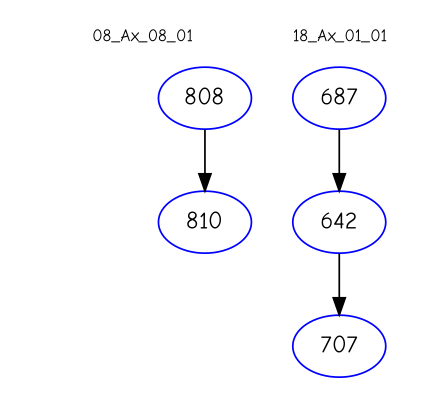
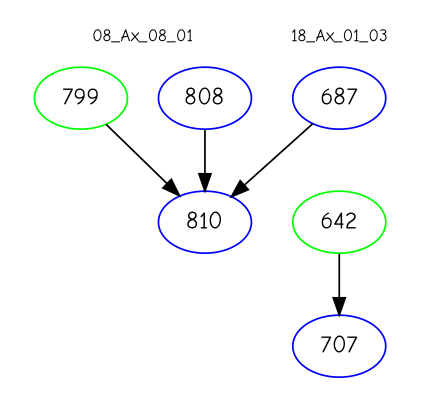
cluster "18_Ax_01_01": label "18_Ax_01_01" -> "18_Ax_01_03"
node "799": added
edge "687" -> "642": now "687" -> "810"
node "642": color blue -> green
